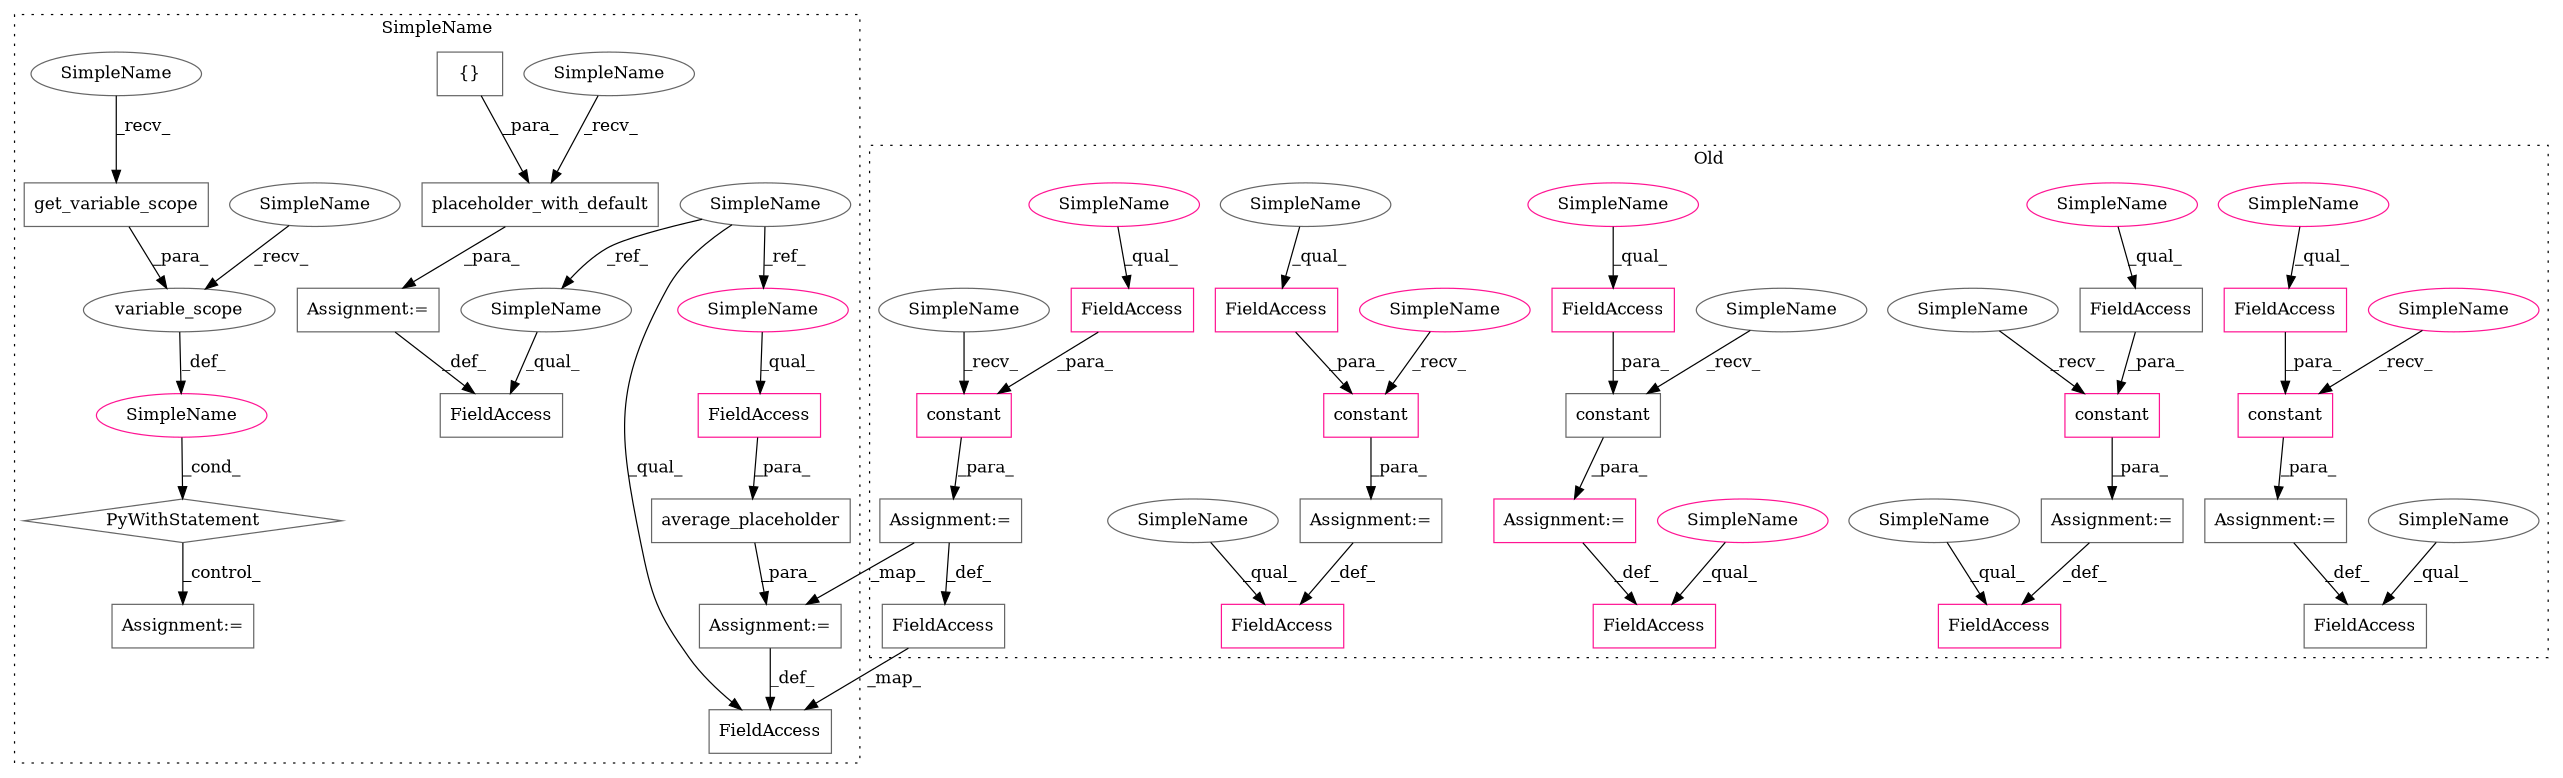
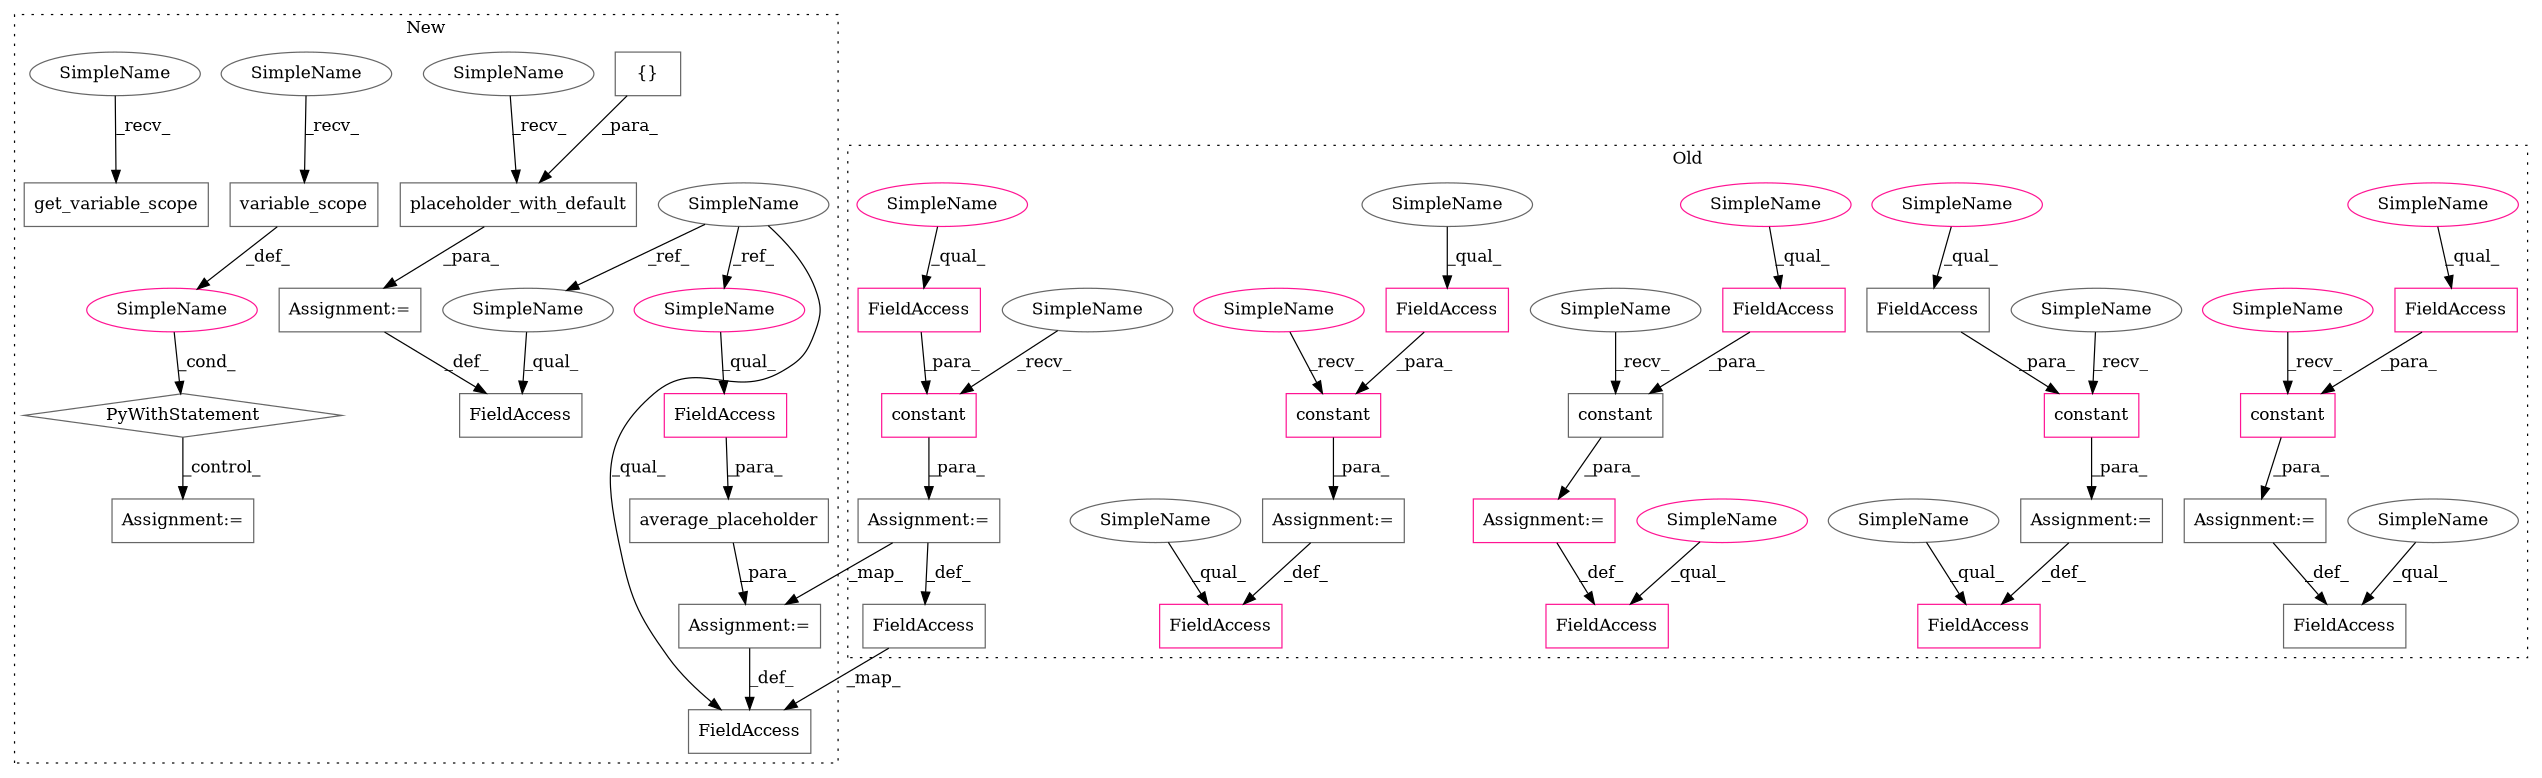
cluster "SimpleName": label "SimpleName" -> "New"
edge "get_variable_scope" -> "variable_scope": removed, label "_para_"
node "variable_scope": shape ellipse -> box
